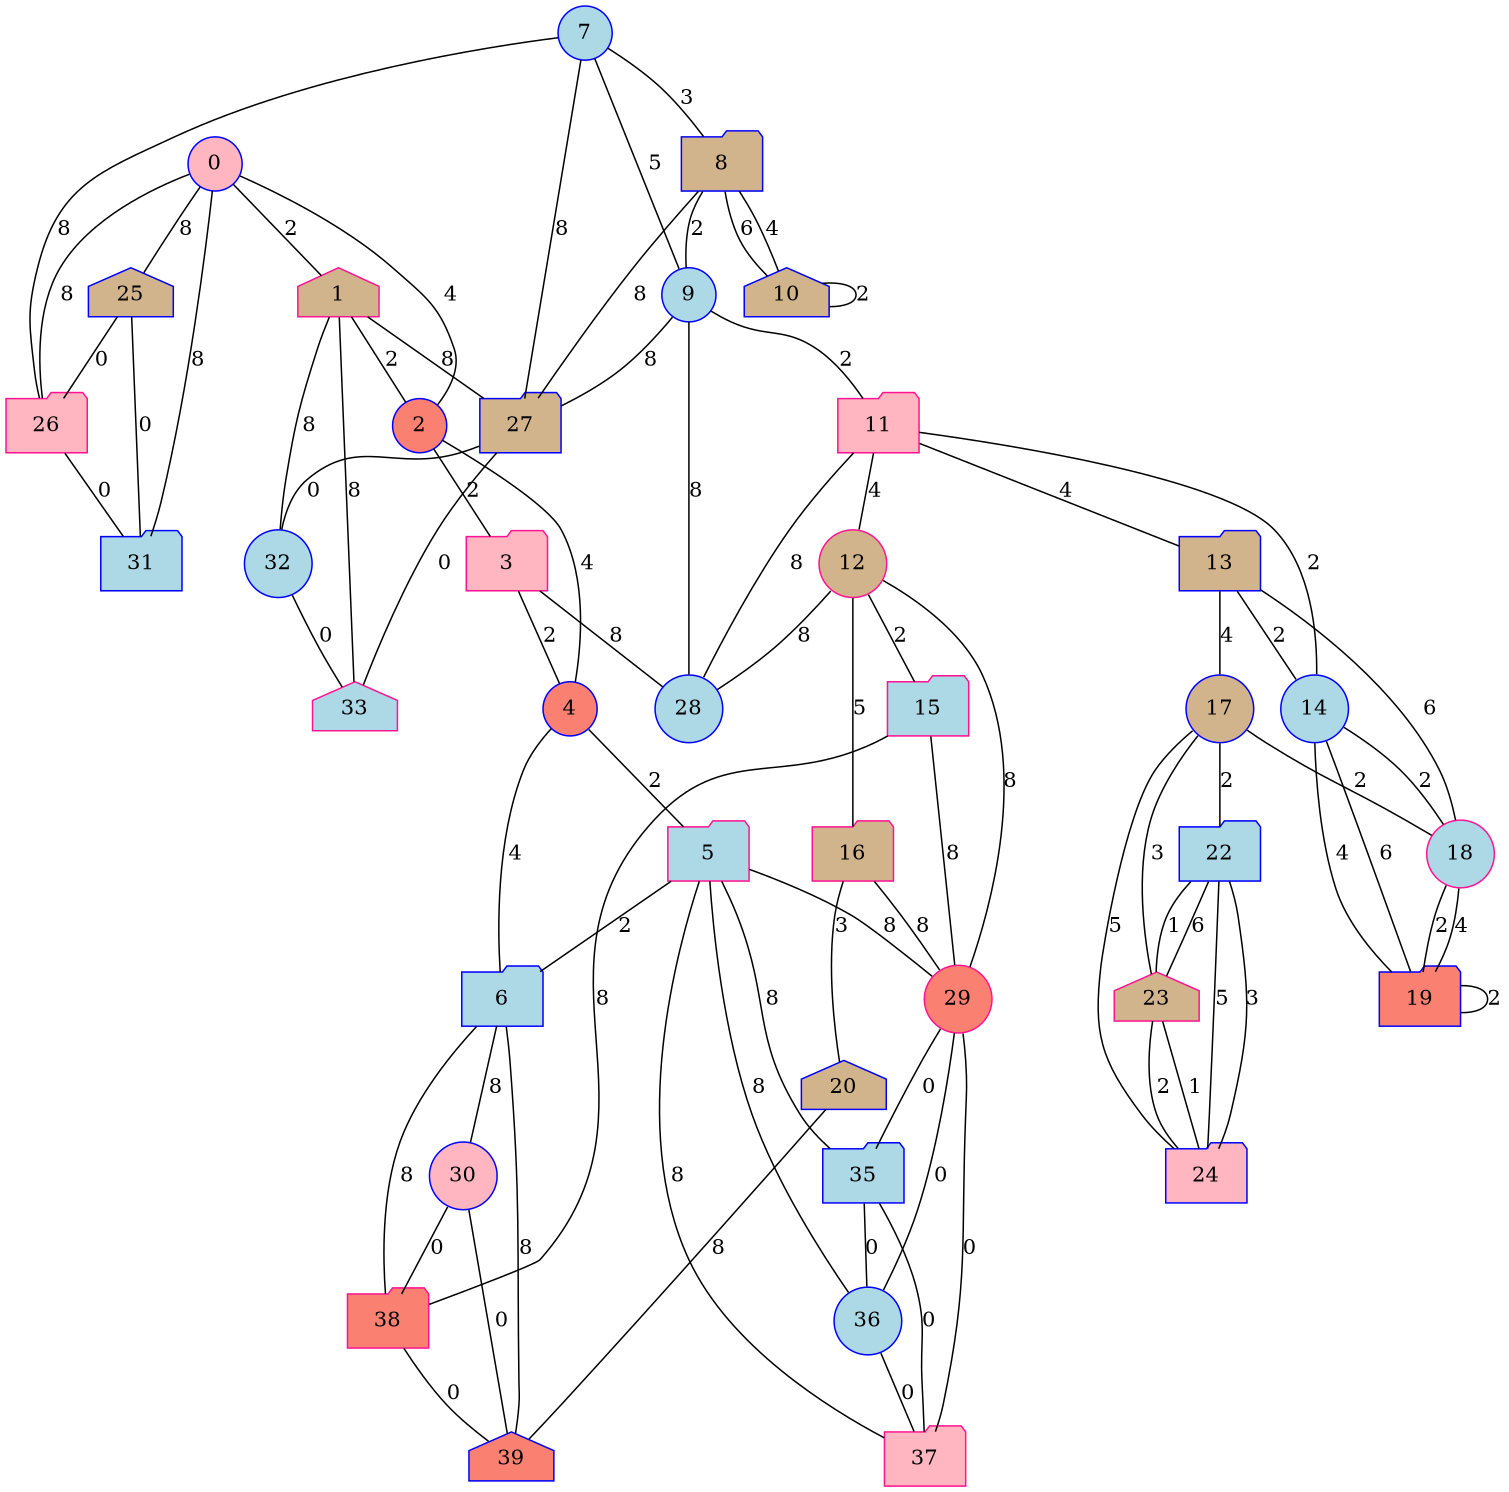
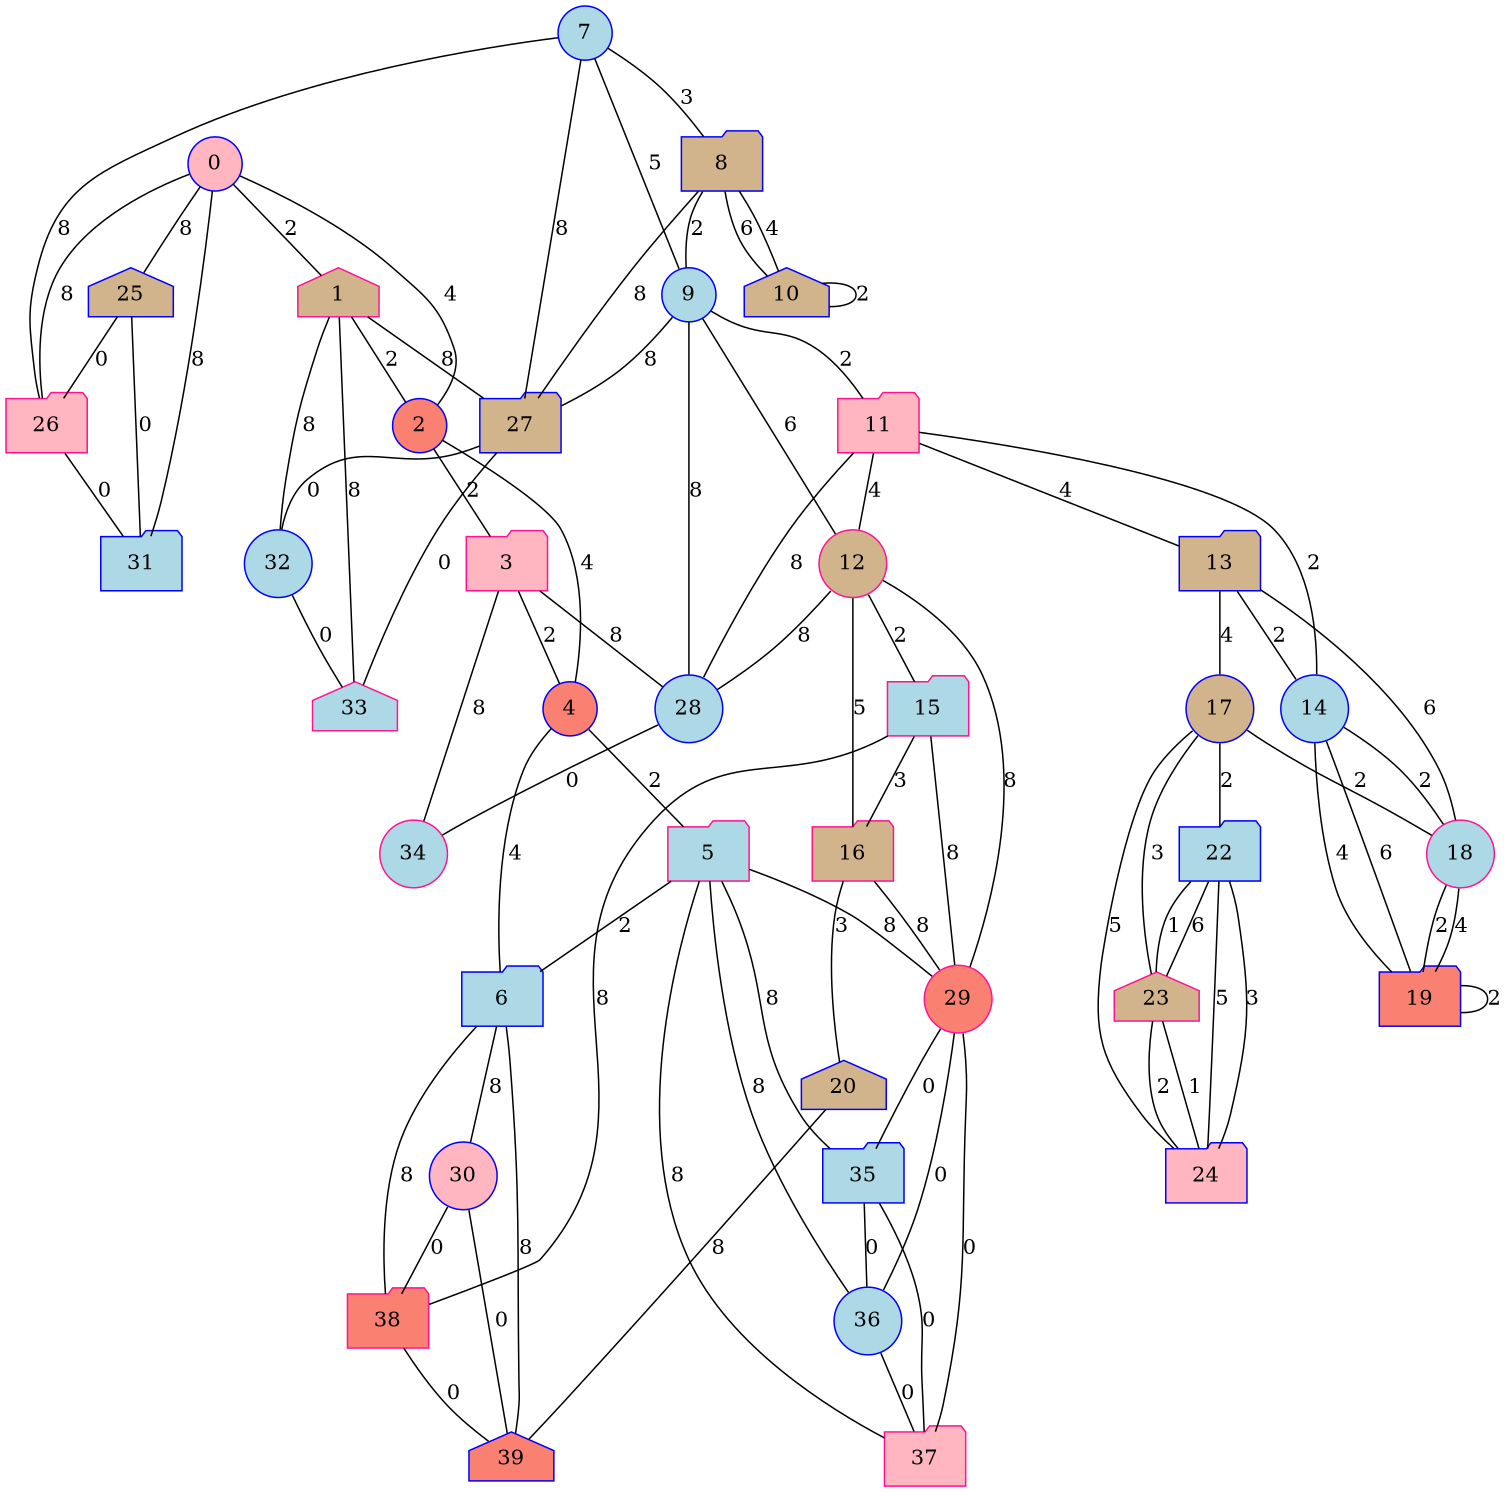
edge "9" -- "12": added, label "6"
edge "15" -- "16": added, label "3"
node "34": added
